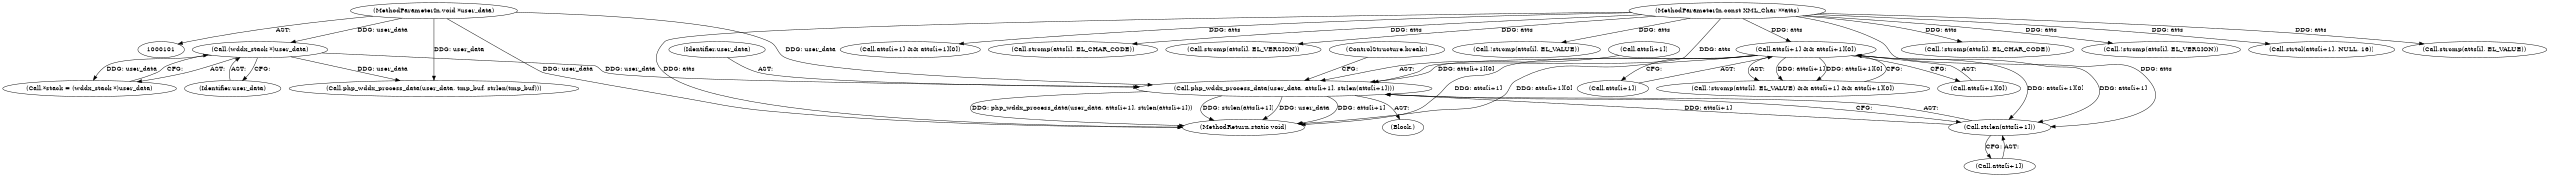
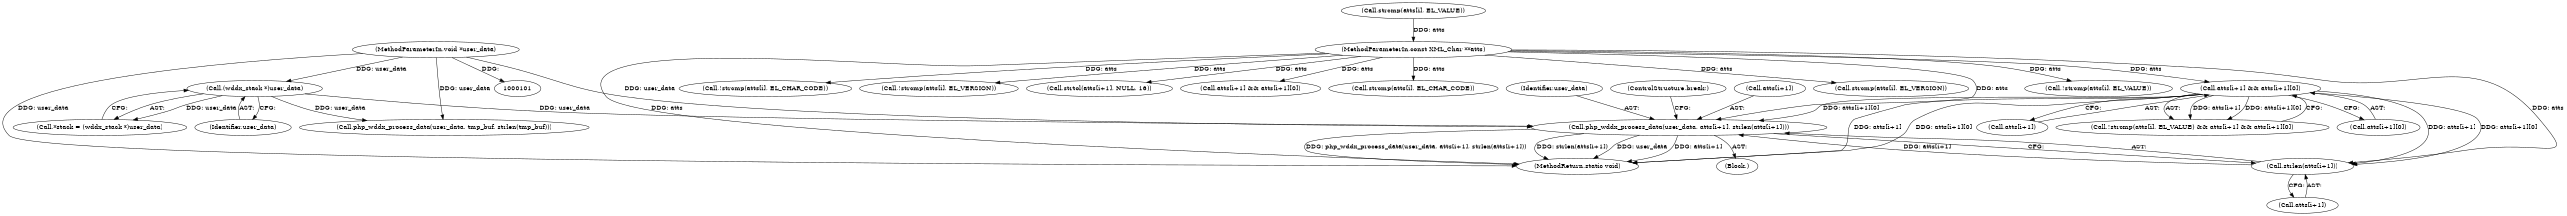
edge "(MethodParameterIn,const XML_Char **atts)" -> "(Call,strcmp(atts[i], EL_VALUE))": reversed
edge "(MethodParameterIn,void *user_data)" -> "1000101": label "AST: " -> "DDG: "
